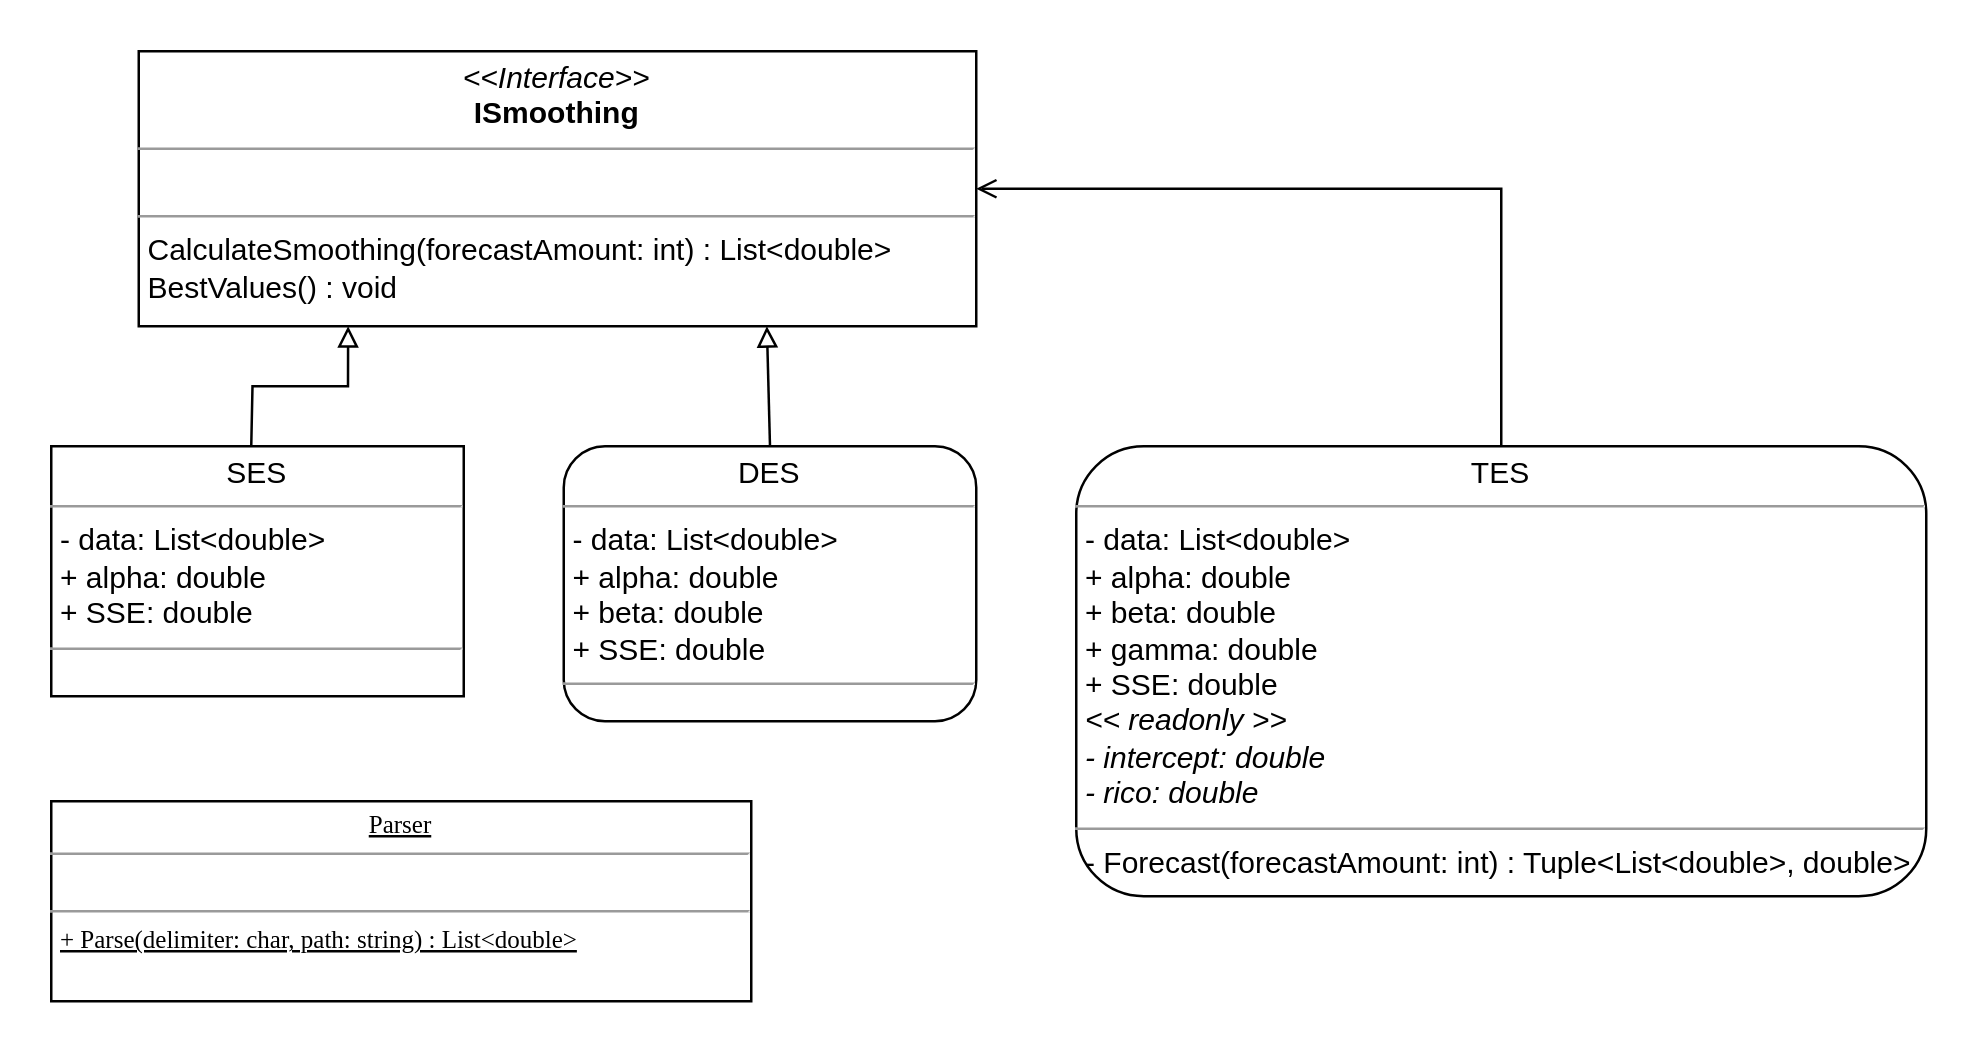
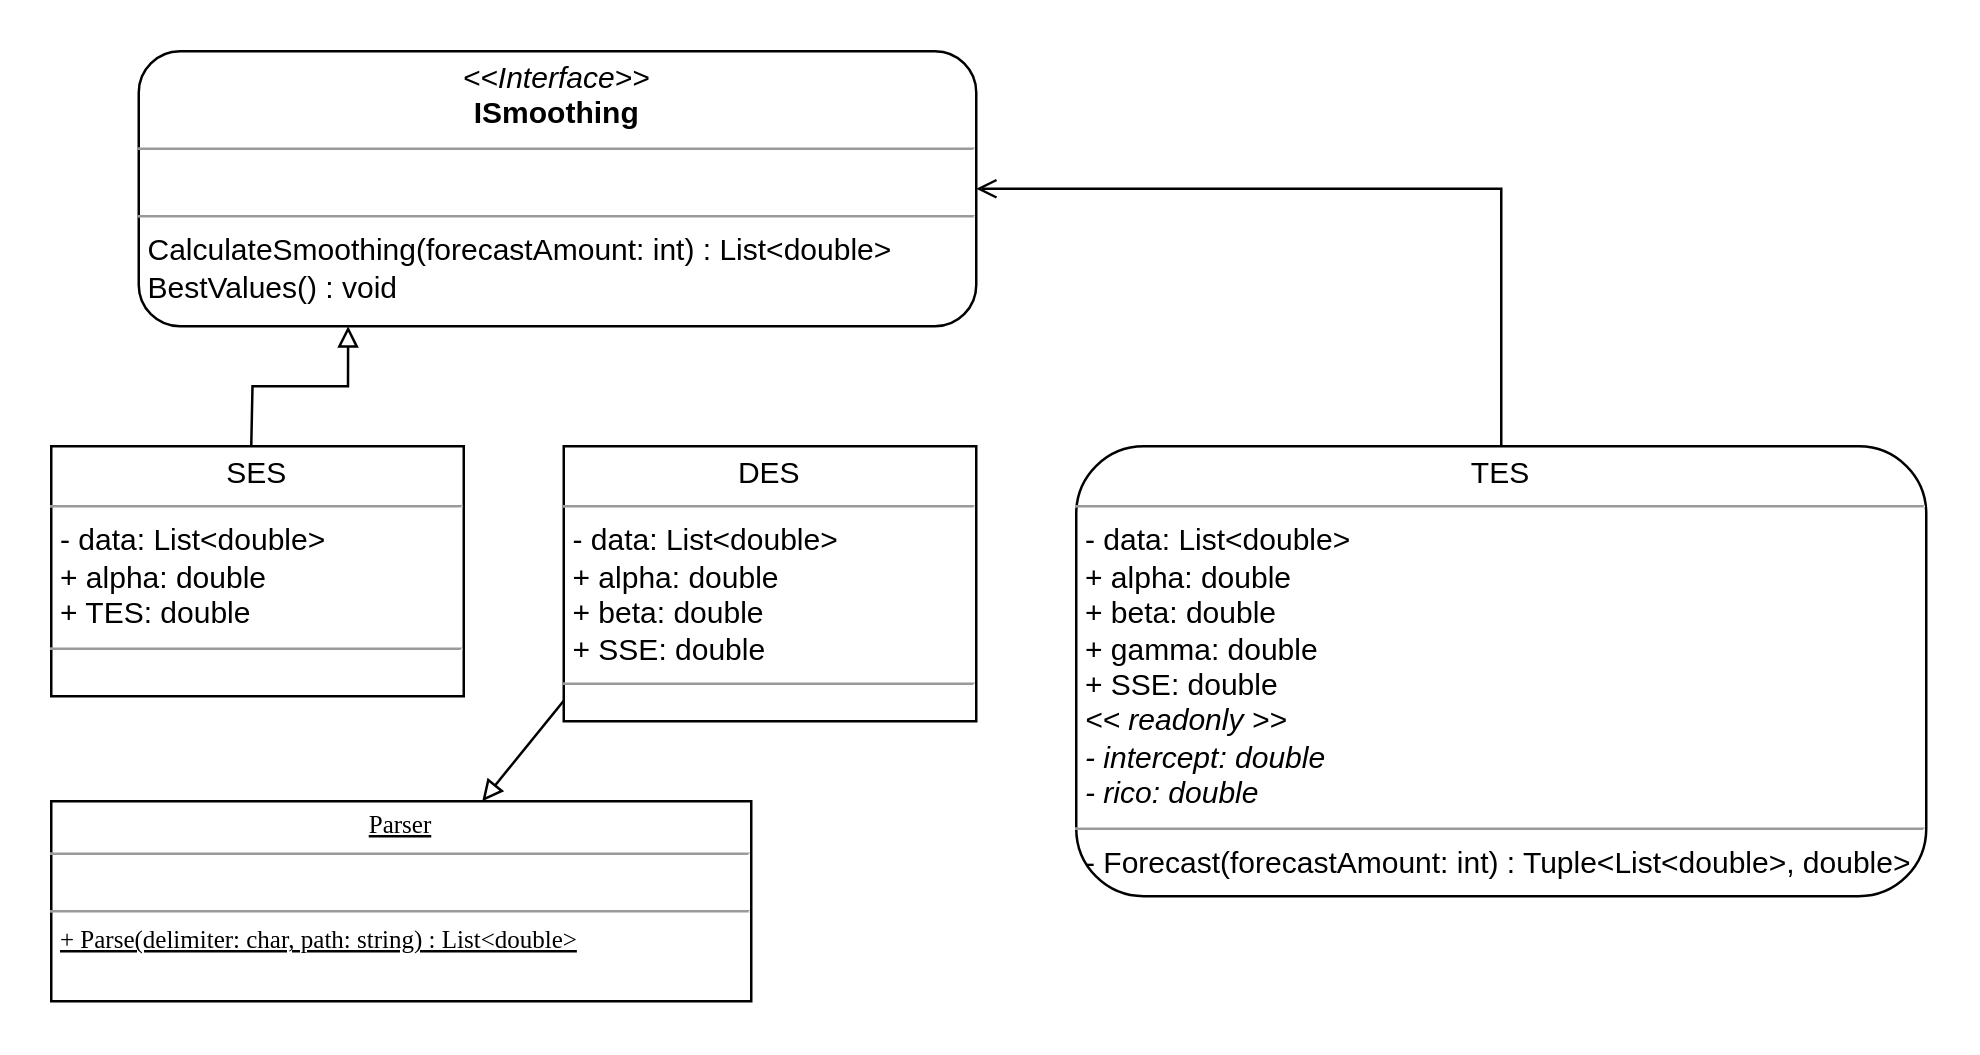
node "<<Interface>> ISmoothing CalculateSmoothing(forecastAmount: int) : List<double> BestValues() : void": shape rectangle -> rounded rectangle
edge "DES - data: List<double> + alpha: double + beta: double + SSE: double" -> "<<Interface>> ISmoothing CalculateSmoothing(forecastAmount: int) : List<double> BestValues() : void": now "DES - data: List<double> + alpha: double + beta: double + SSE: double" -> "Parser + Parse(delimiter: char, path: string) : List<double>"
node "SES - data: List<double> + alpha: double + SSE: double": label "SES - data: List<double> + alpha: double + SSE: double" -> "SES - data: List<double> + alpha: double + TES: double"
node "DES - data: List<double> + alpha: double + beta: double + SSE: double": shape rounded rectangle -> rectangle
